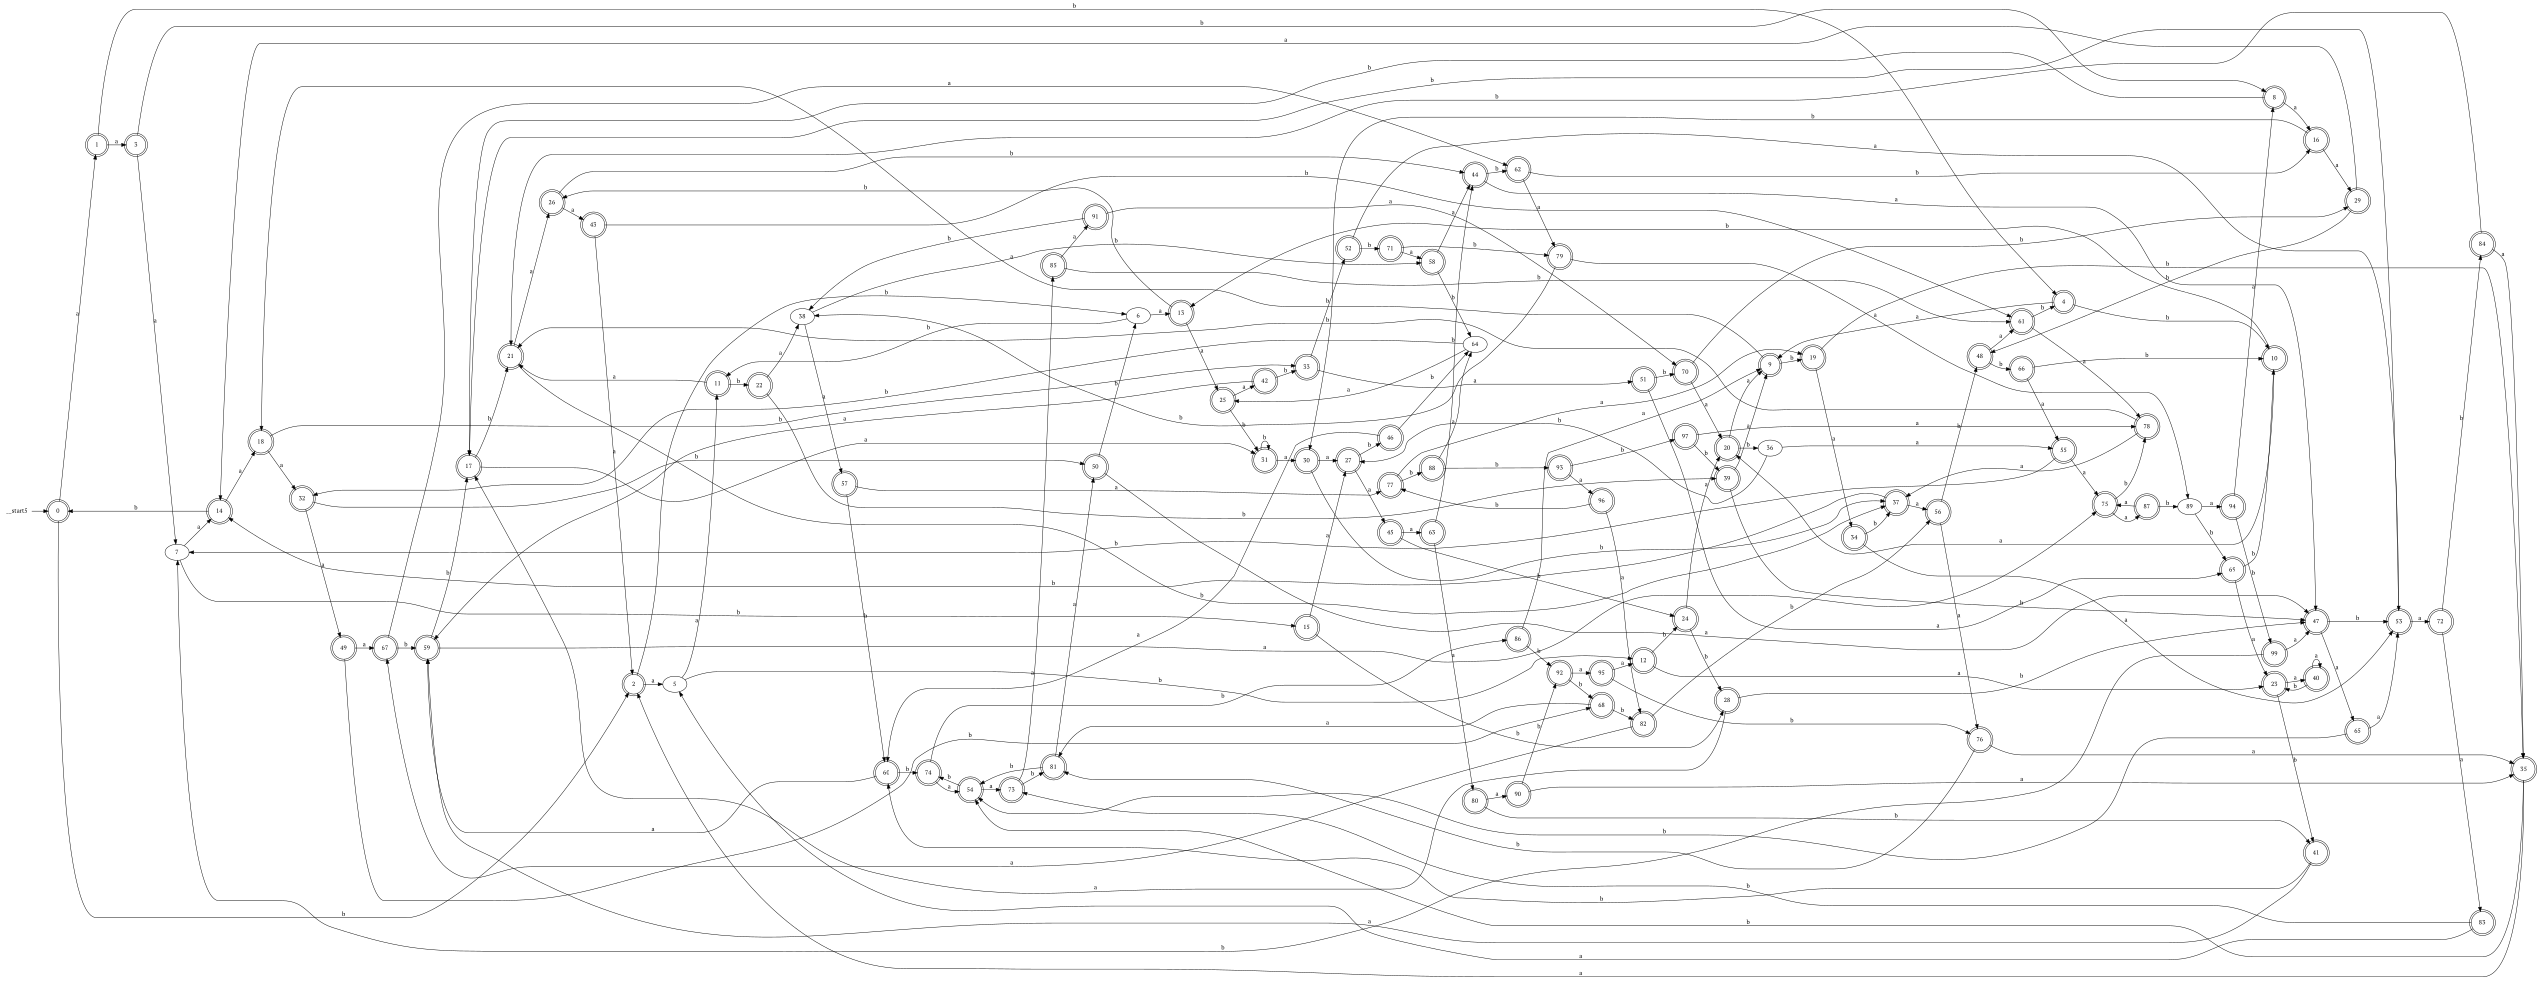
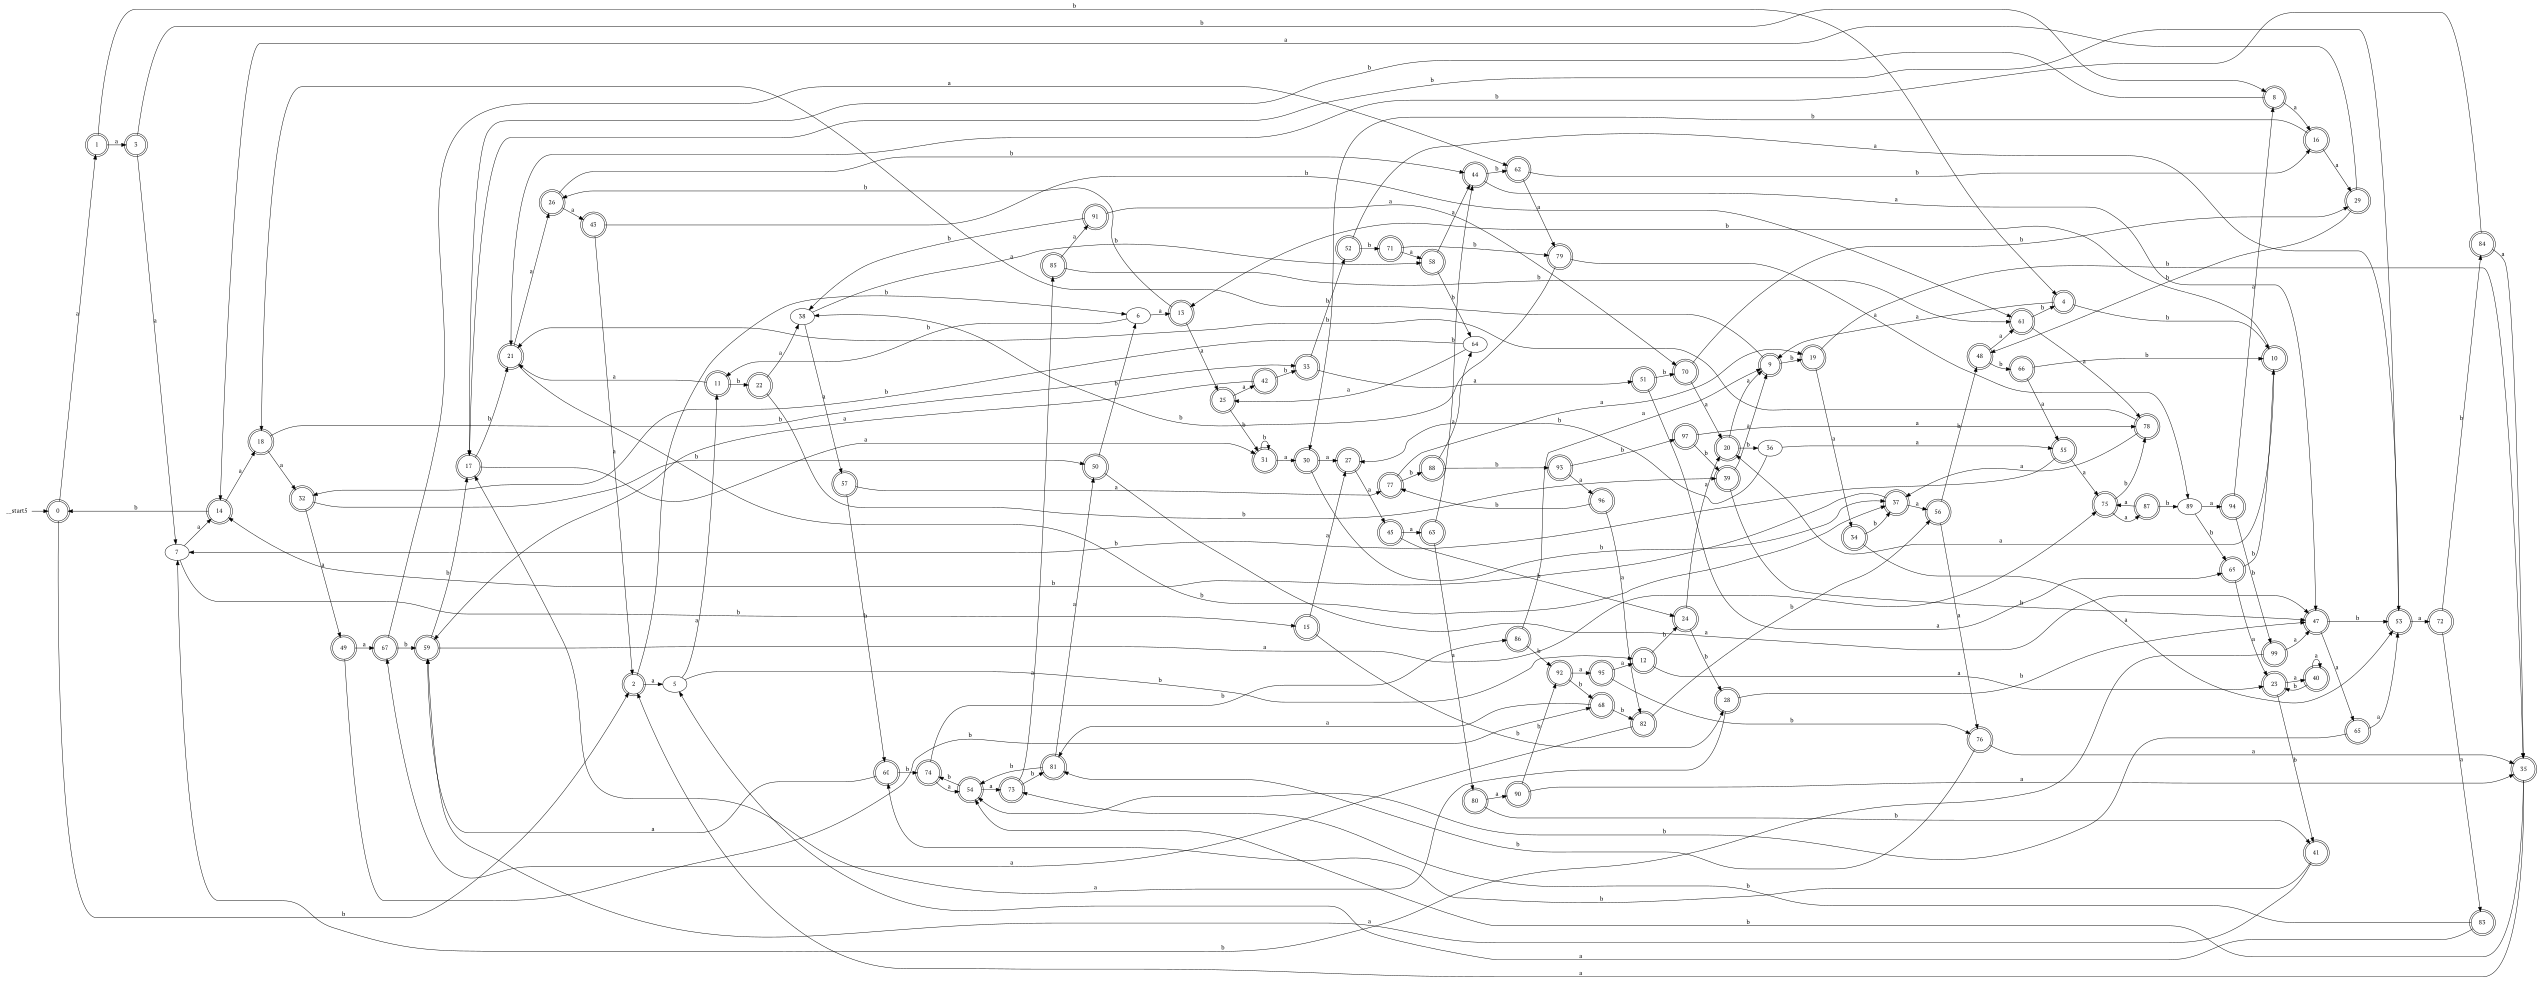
node "46": removed
